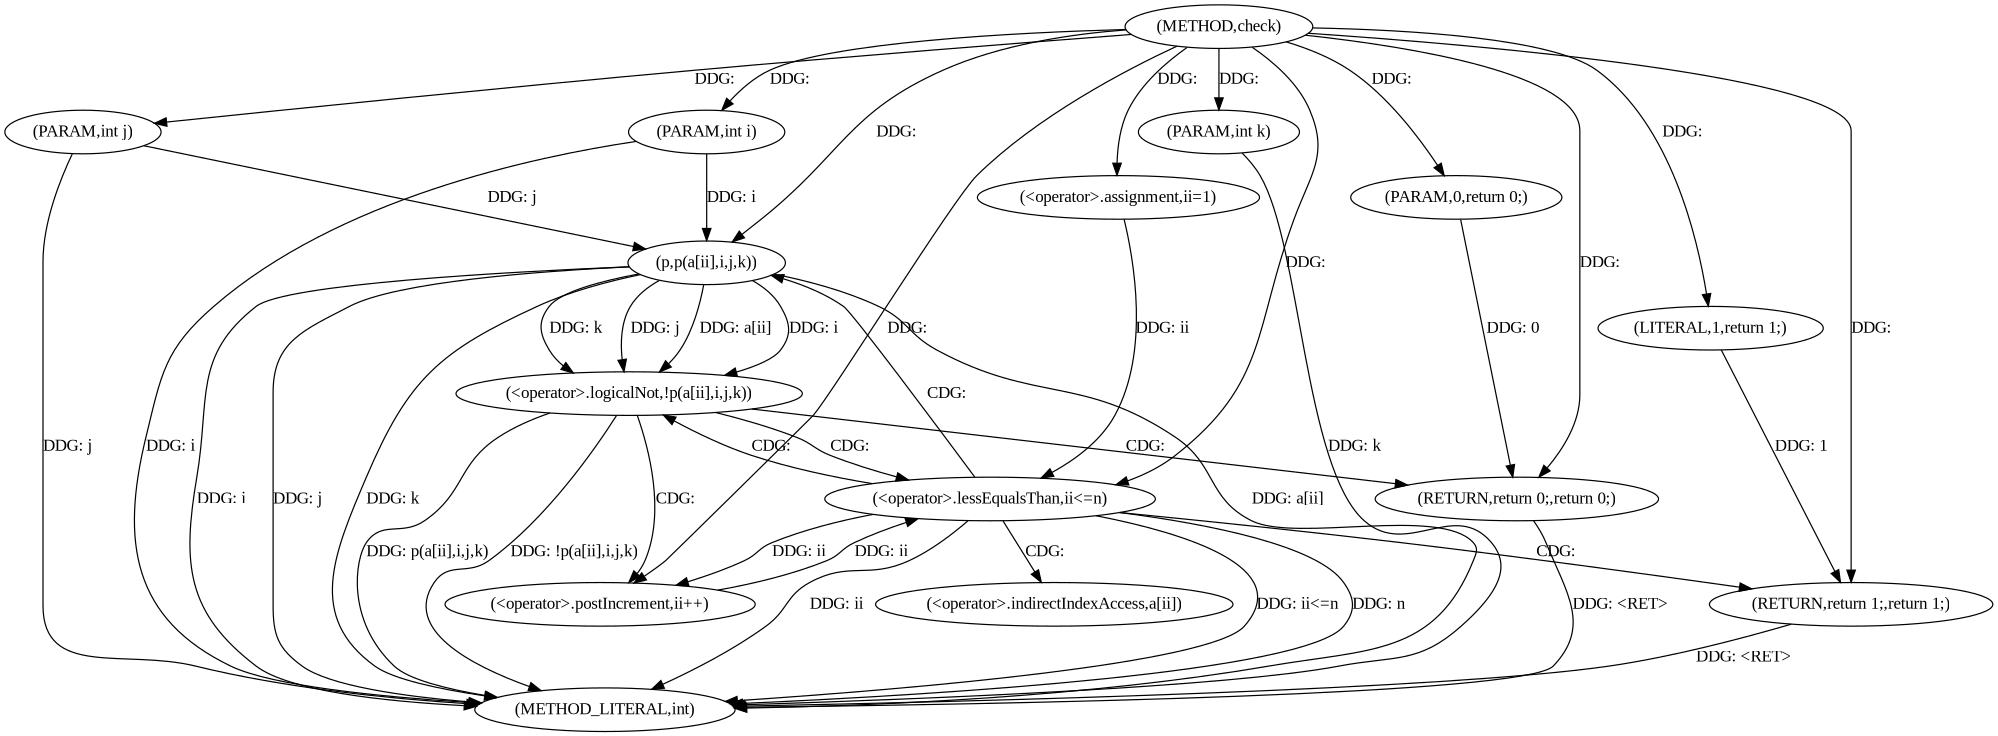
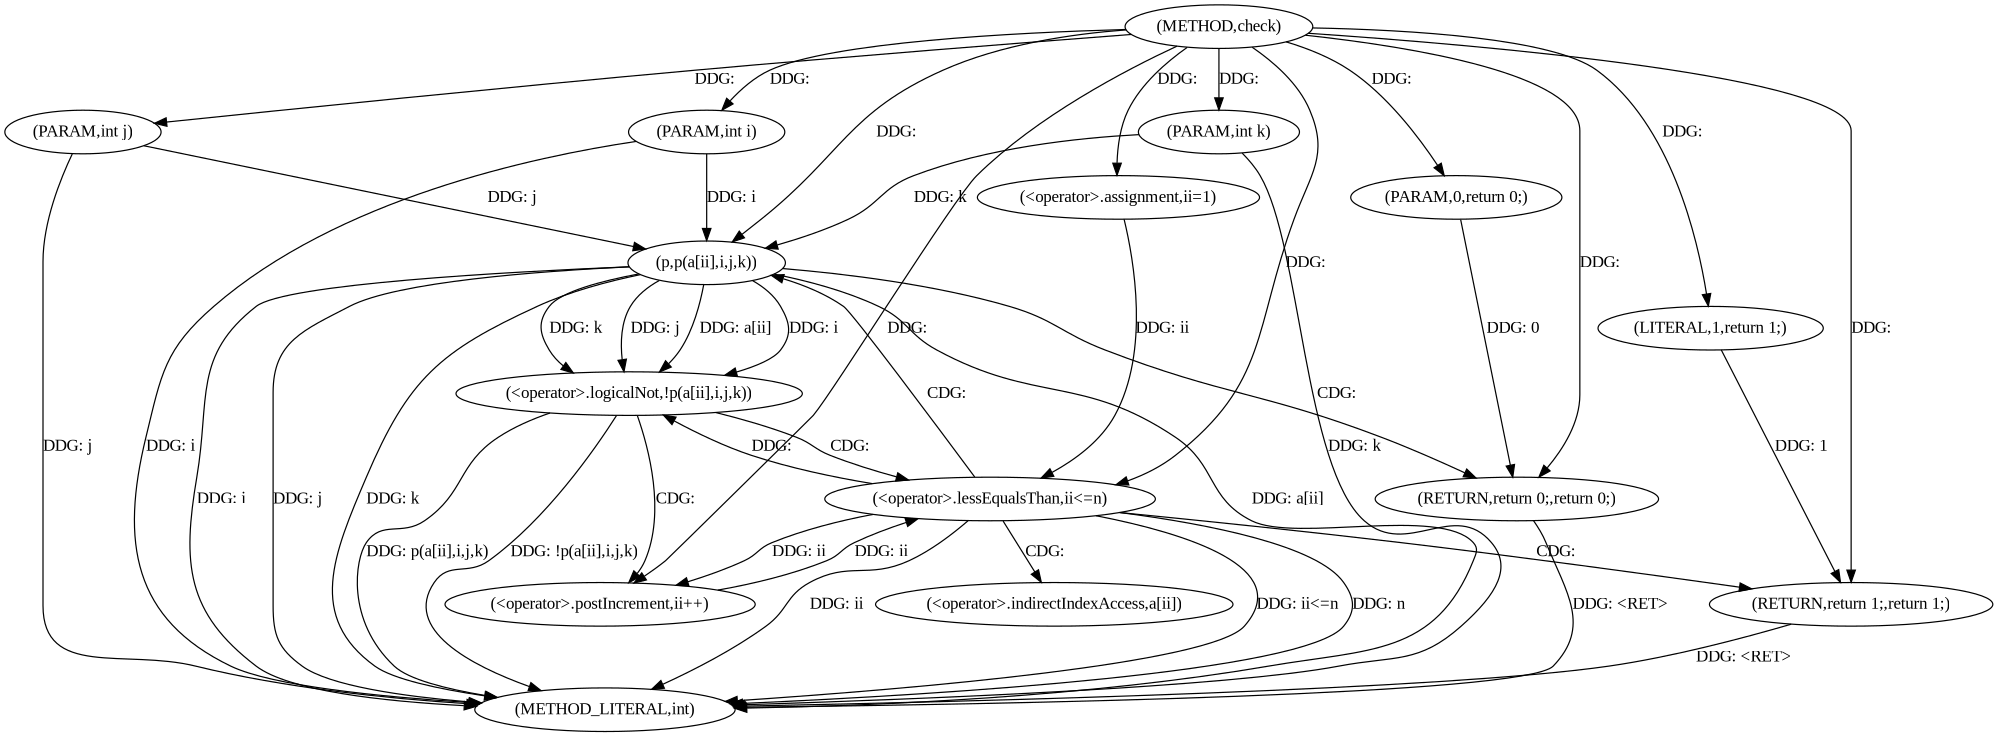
edge "(PARAM,int k)" -> "(p,p(a[ii],i,j,k))": added, label "DDG: k"
edge "(<operator>.lessEqualsThan,ii<=n)" -> "(<operator>.logicalNot,!p(a[ii],i,j,k))": label "CDG: " -> "DDG: "
edge "(<operator>.logicalNot,!p(a[ii],i,j,k))" -> "(RETURN,return 0;,return 0;)": now "(p,p(a[ii],i,j,k))" -> "(RETURN,return 0;,return 0;)"
